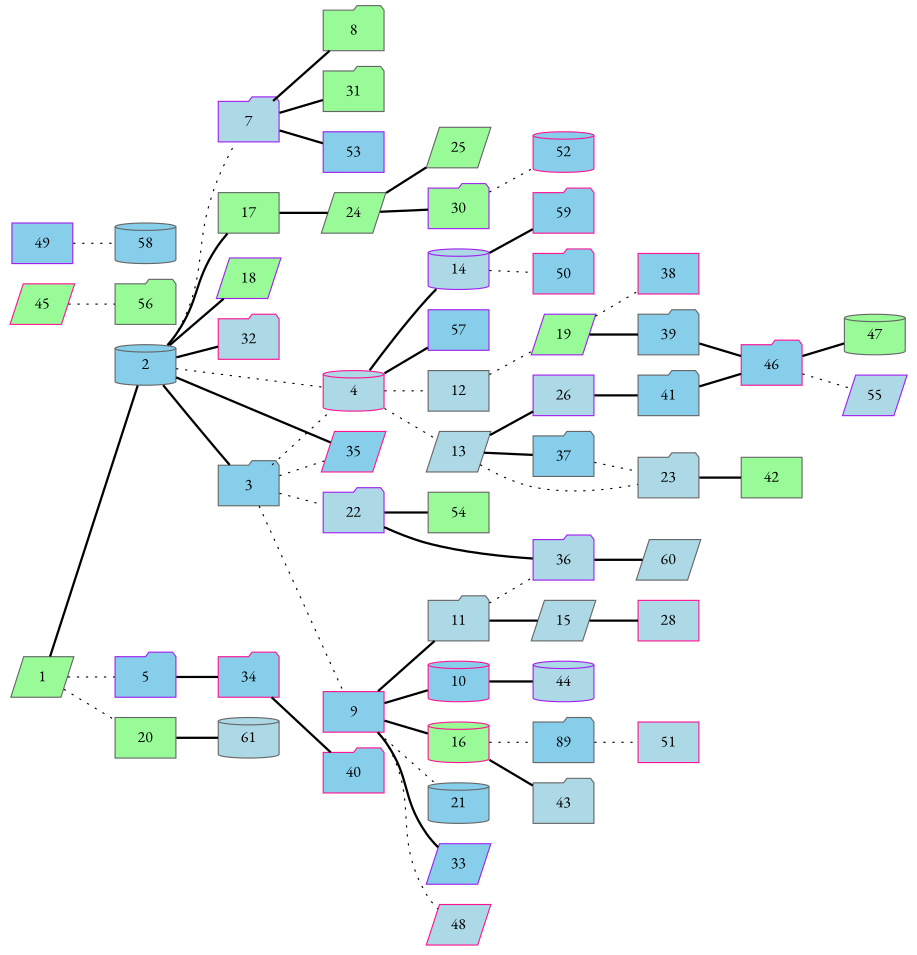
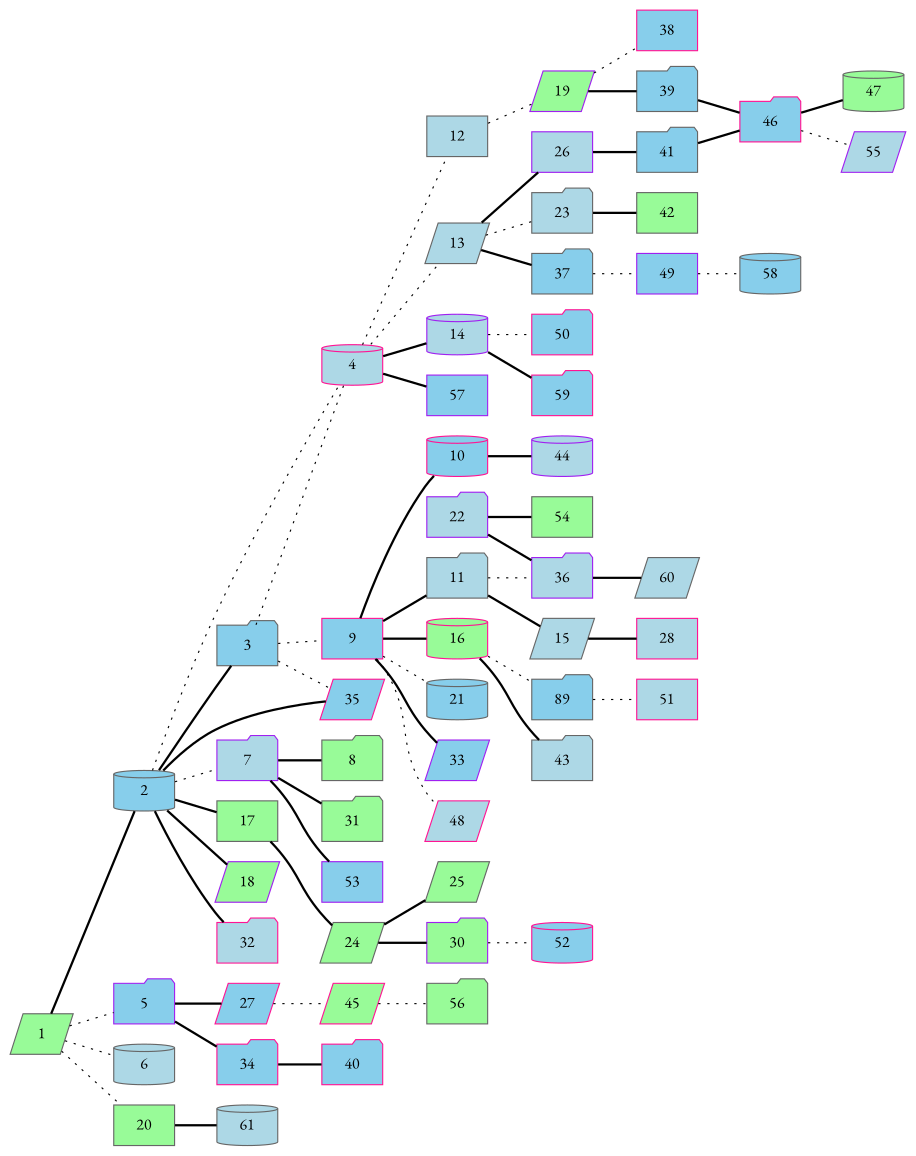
edge "37" -- "23": now "37" -- "49"
edge "3" -- "22": removed
node "27": added
node "6": added
